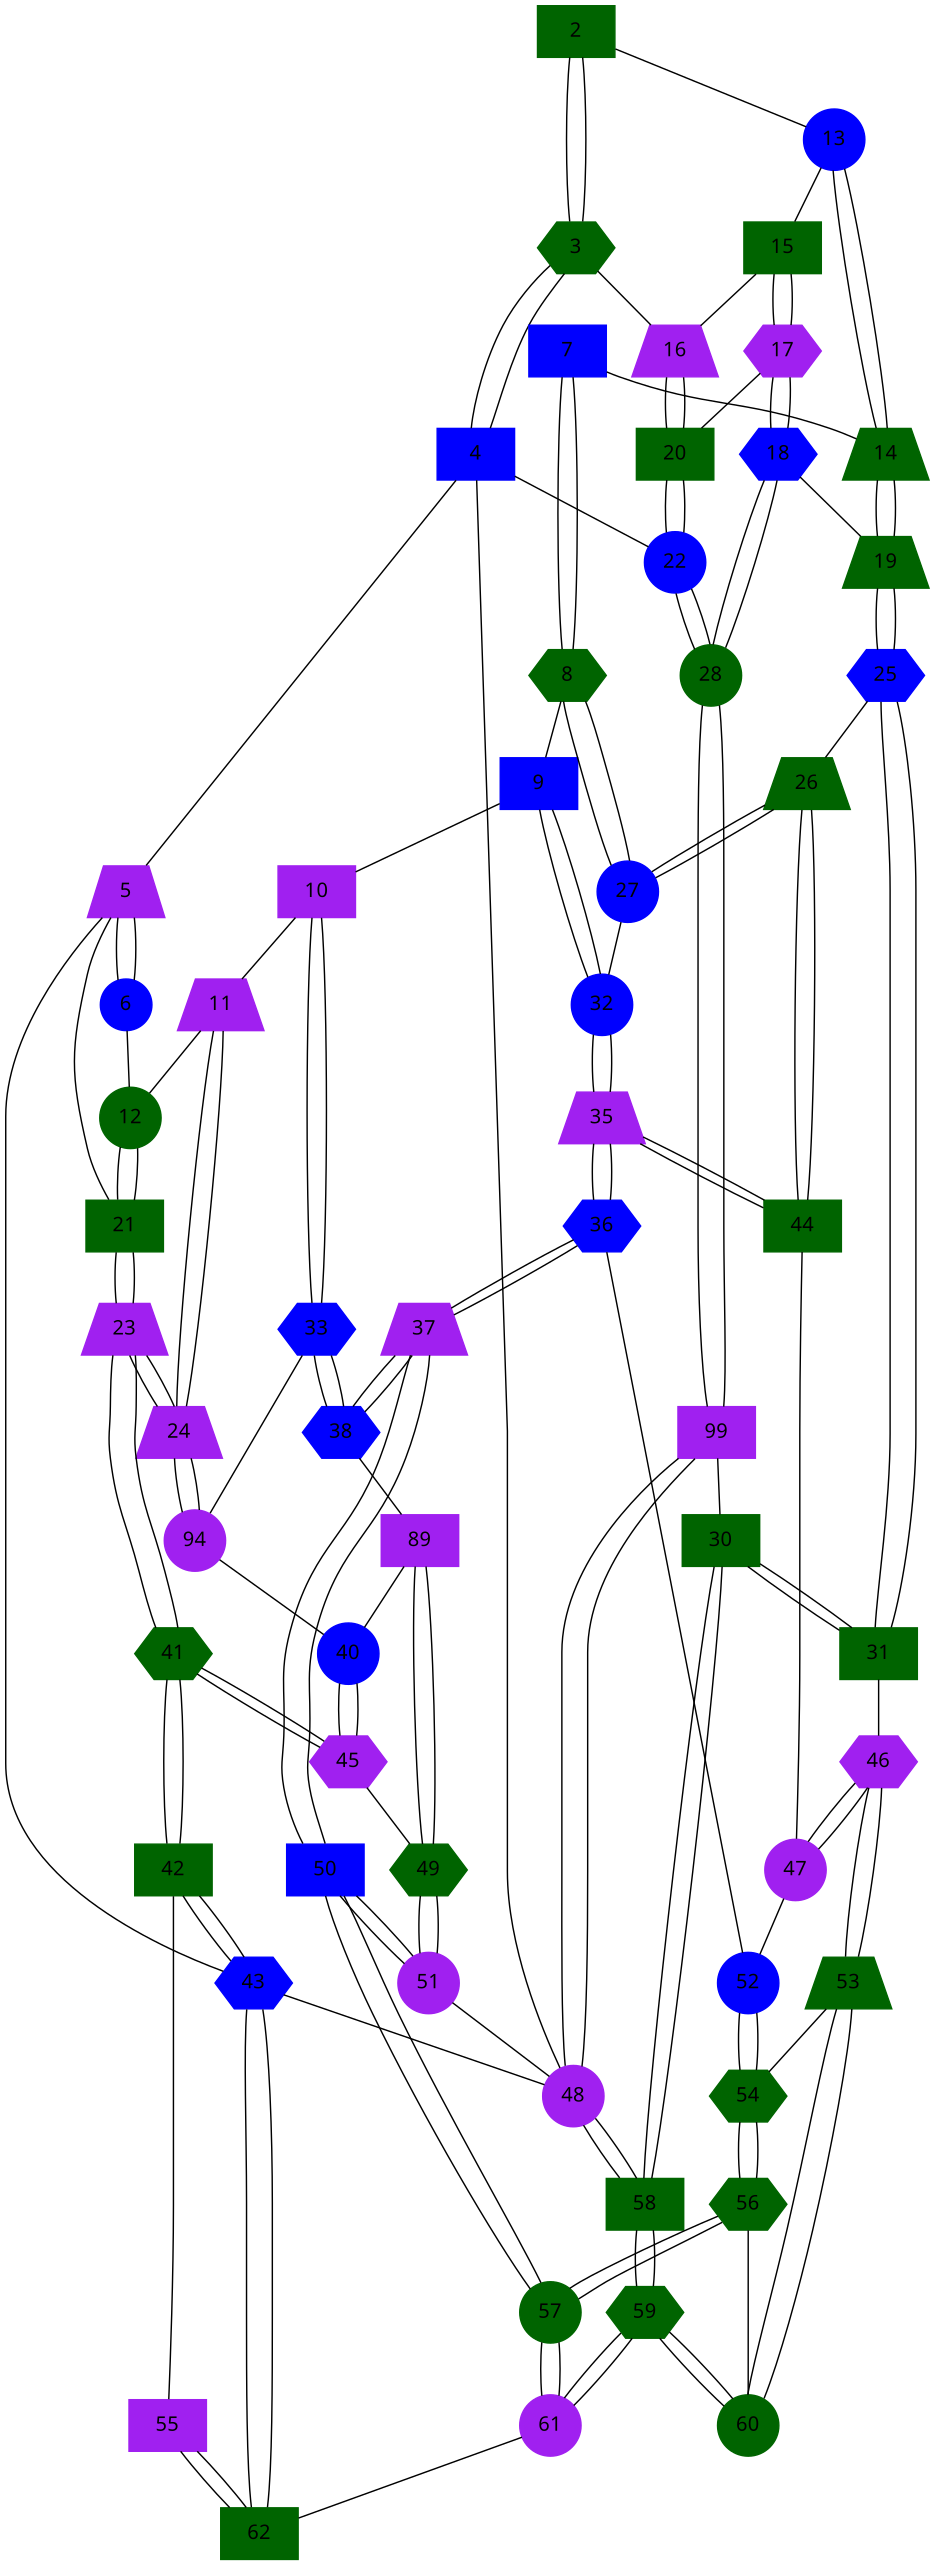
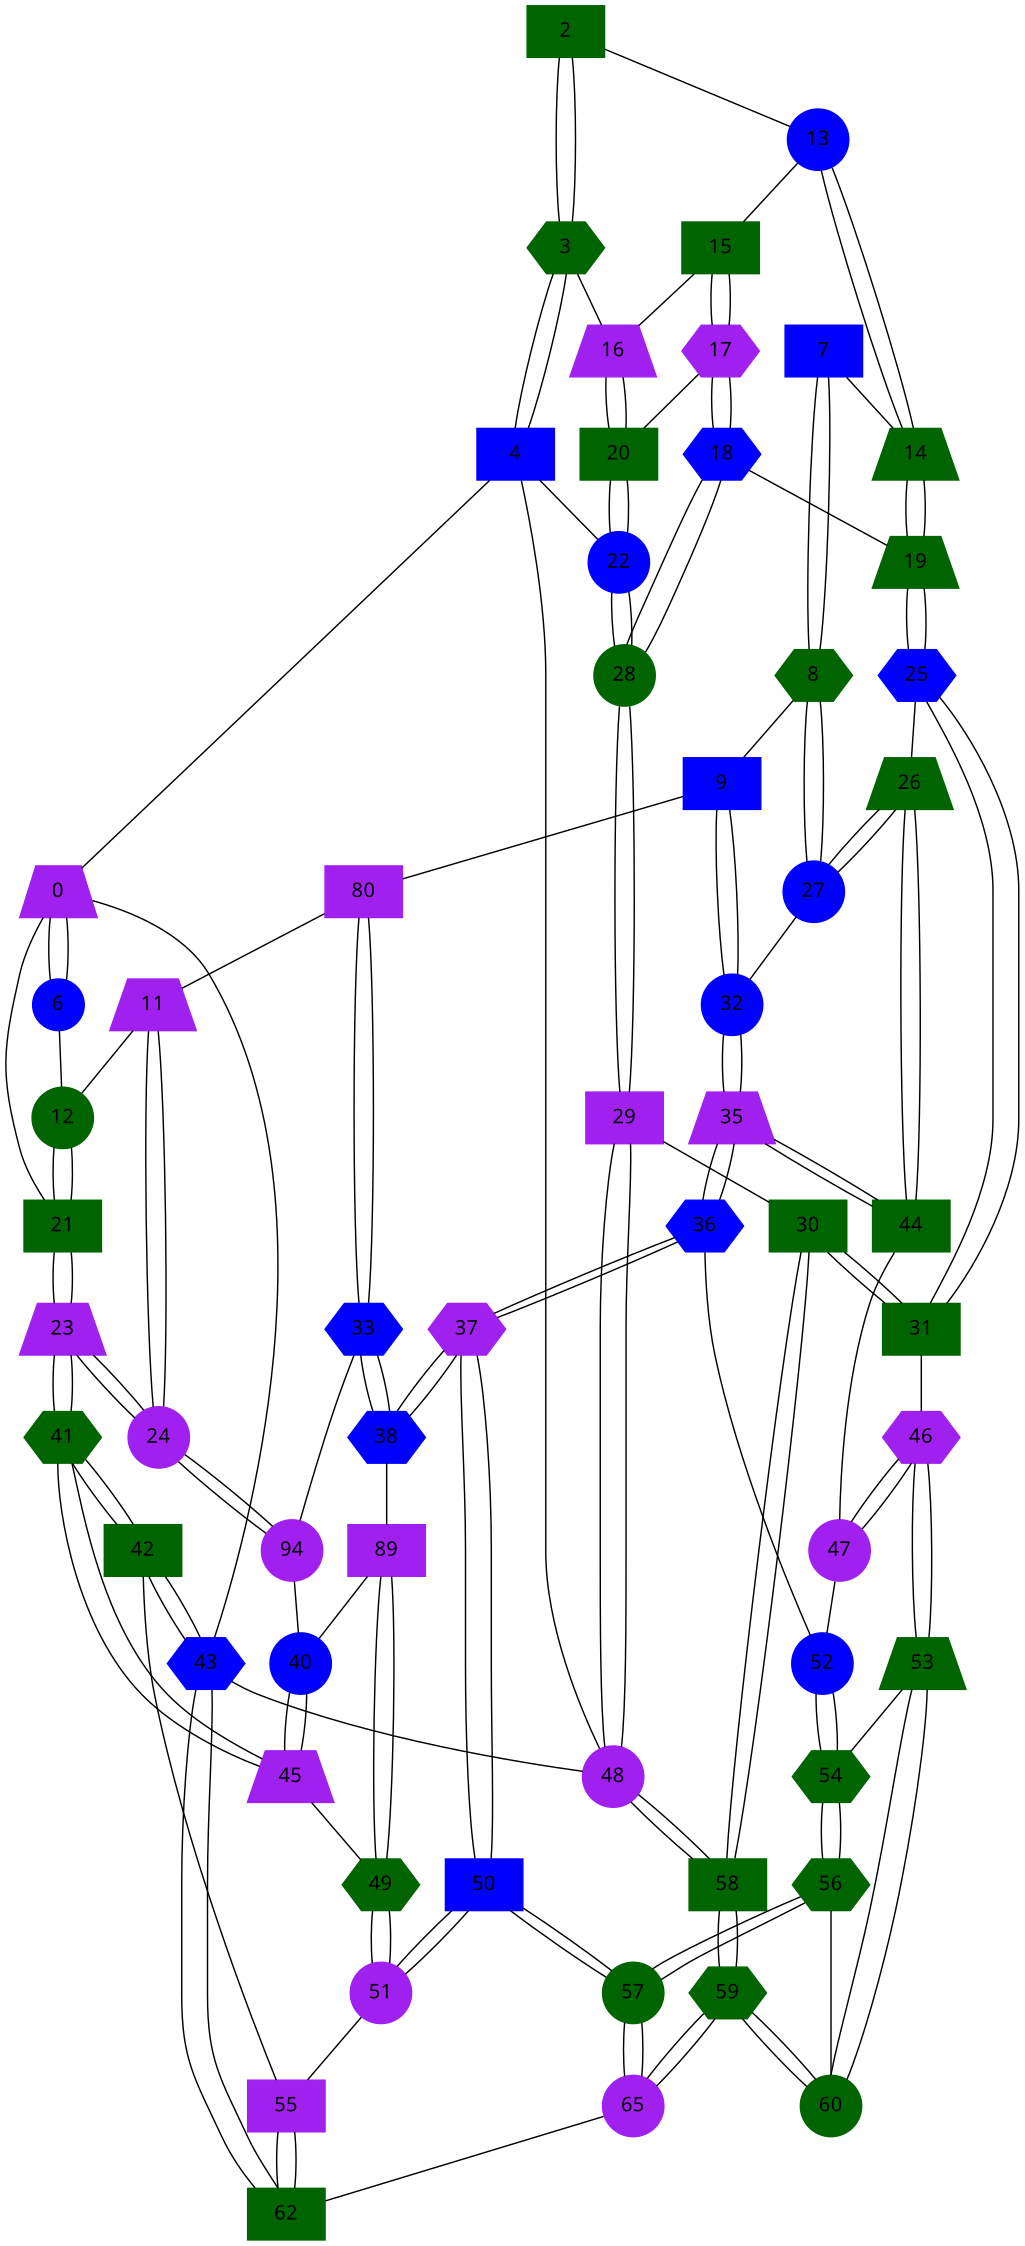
node "5": label "5" -> "0"
node "10": label "10" -> "80"
node "37": shape trapezium -> hexagon
node "24": shape trapezium -> circle
node "99": label "99" -> "29"
node "45": shape hexagon -> trapezium
edge "51" -- "48": now "51" -- "55"
node "61": label "61" -> "65"
